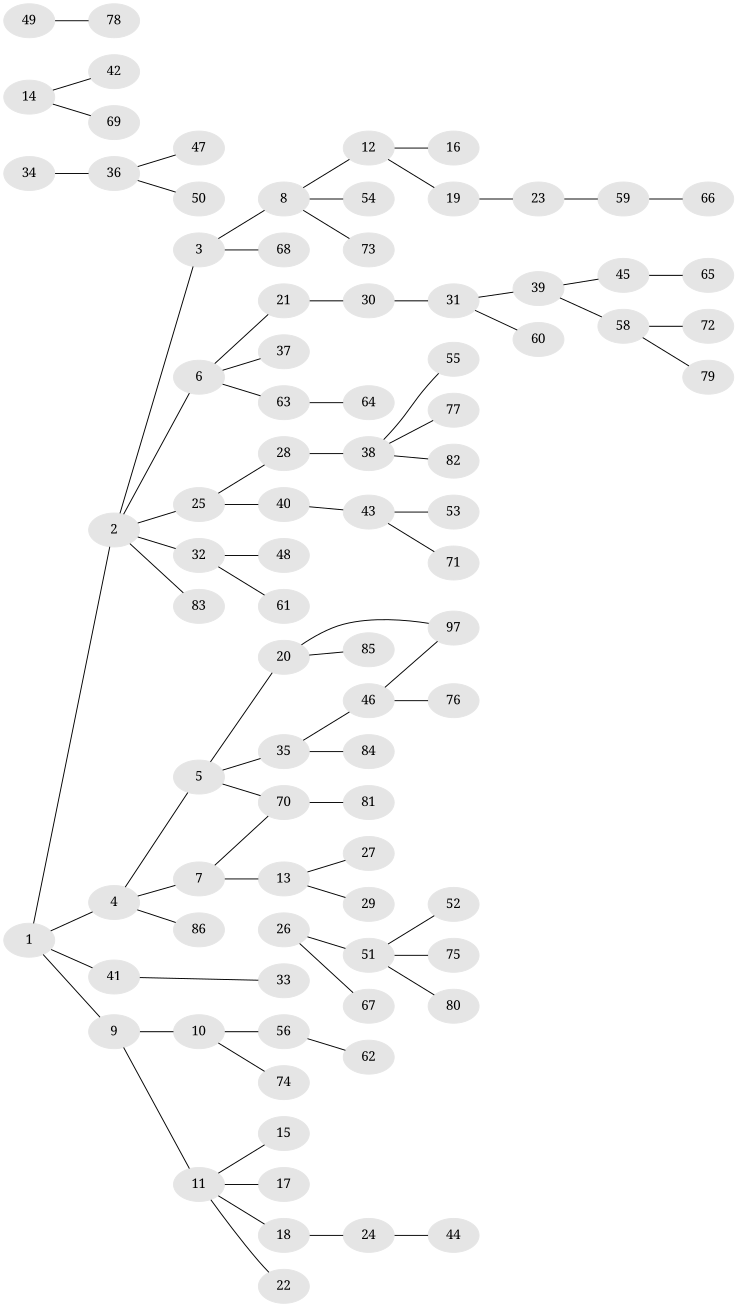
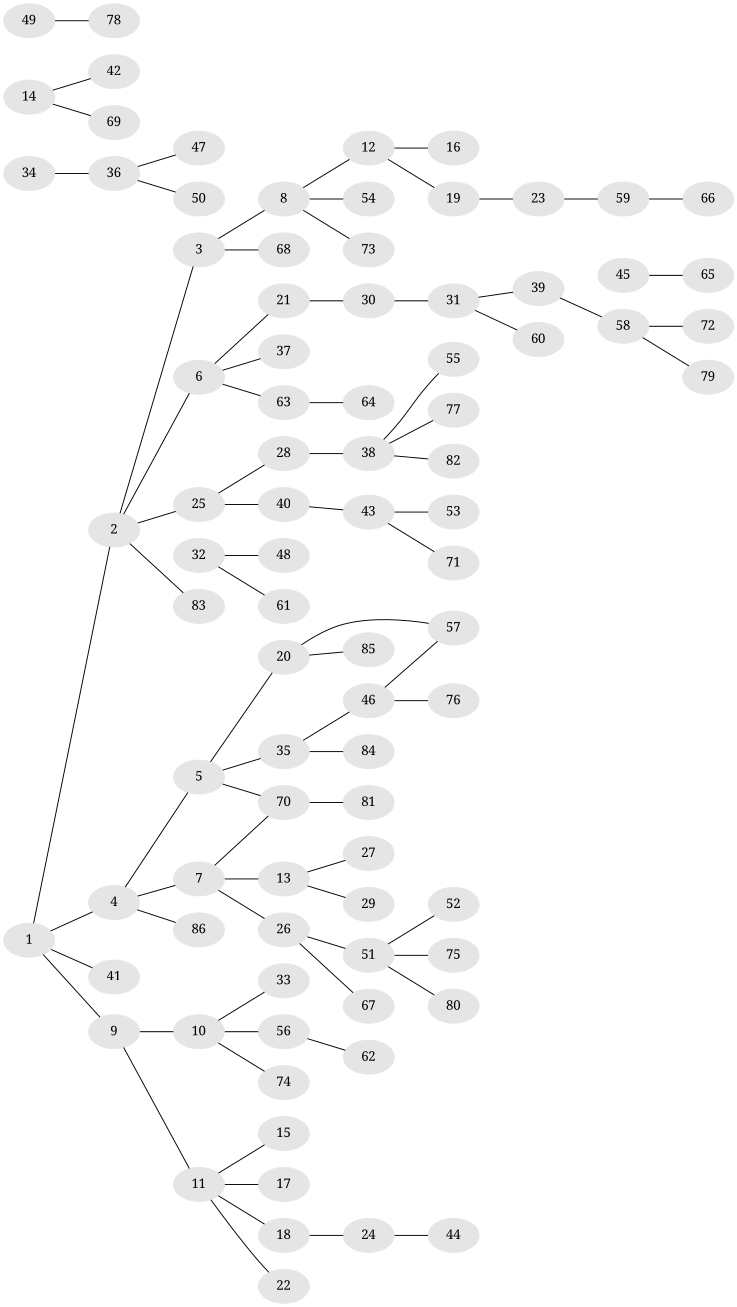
edge "45" -- "39": removed
edge "2" -- "32": removed
node "97": label "97" -> "57"
edge "7" -- "26": added
edge "41" -- "33": now "10" -- "33"
